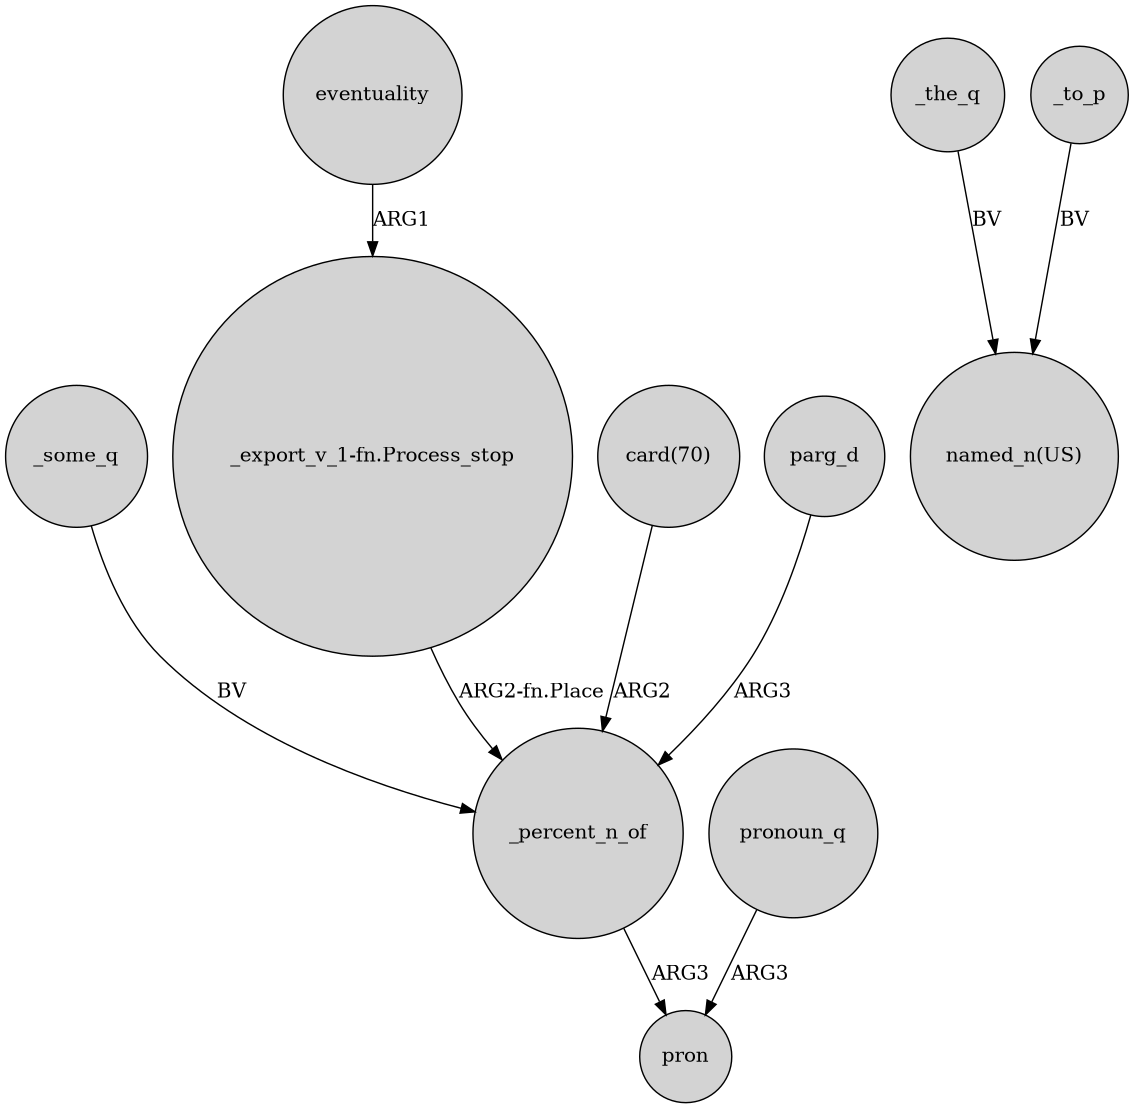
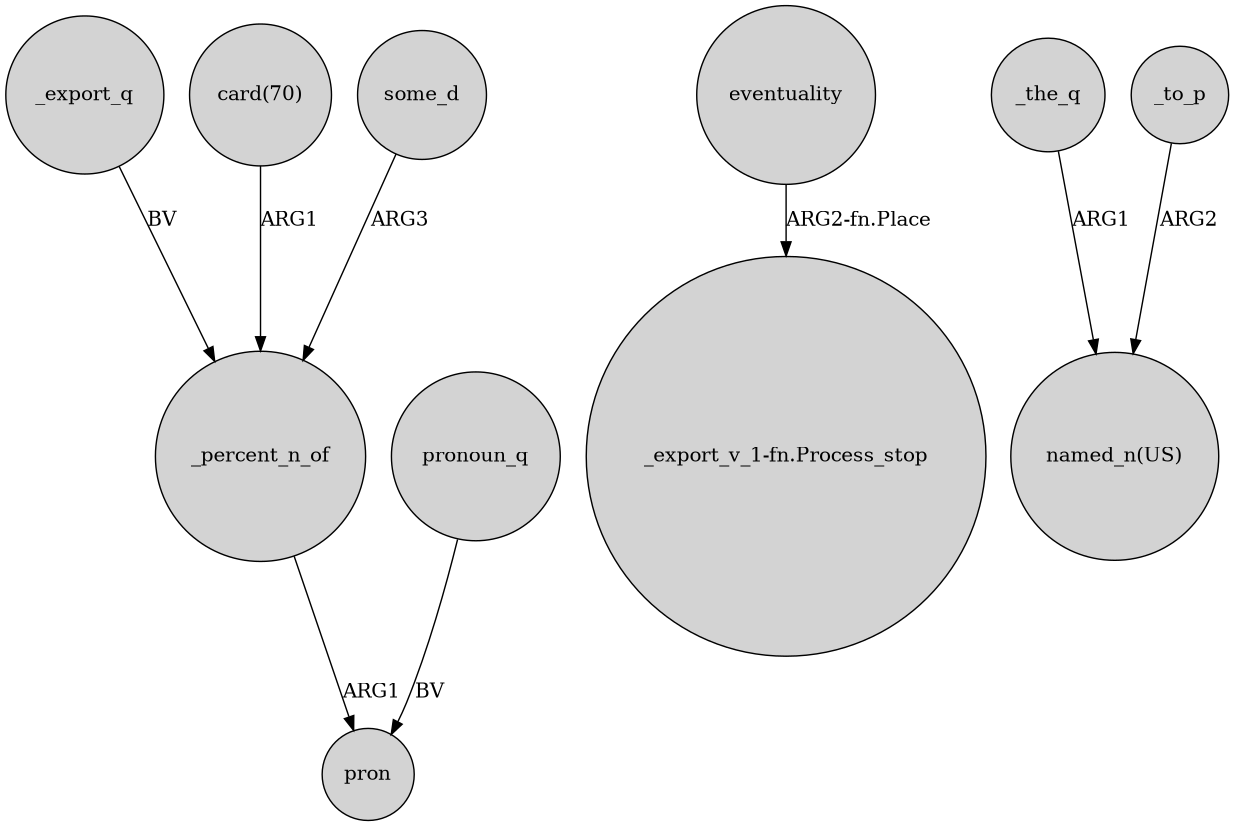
edge "eventuality" -> "_export_v_1-fn.Process_stop": label "ARG1" -> "ARG2-fn.Place"
edge "_the_q" -> "named_n(US)": label "BV" -> "ARG1"
edge "_to_p" -> "named_n(US)": label "BV" -> "ARG2"
node "_some_q": label "_some_q" -> "_export_q"
node "parg_d": label "parg_d" -> "some_d"
edge "card(70)" -> "_percent_n_of": label "ARG2" -> "ARG1"
edge "_export_v_1-fn.Process_stop" -> "_percent_n_of": removed, label "ARG2-fn.Place"
edge "_percent_n_of" -> "pron": label "ARG3" -> "ARG1"
edge "pronoun_q" -> "pron": label "ARG3" -> "BV"
